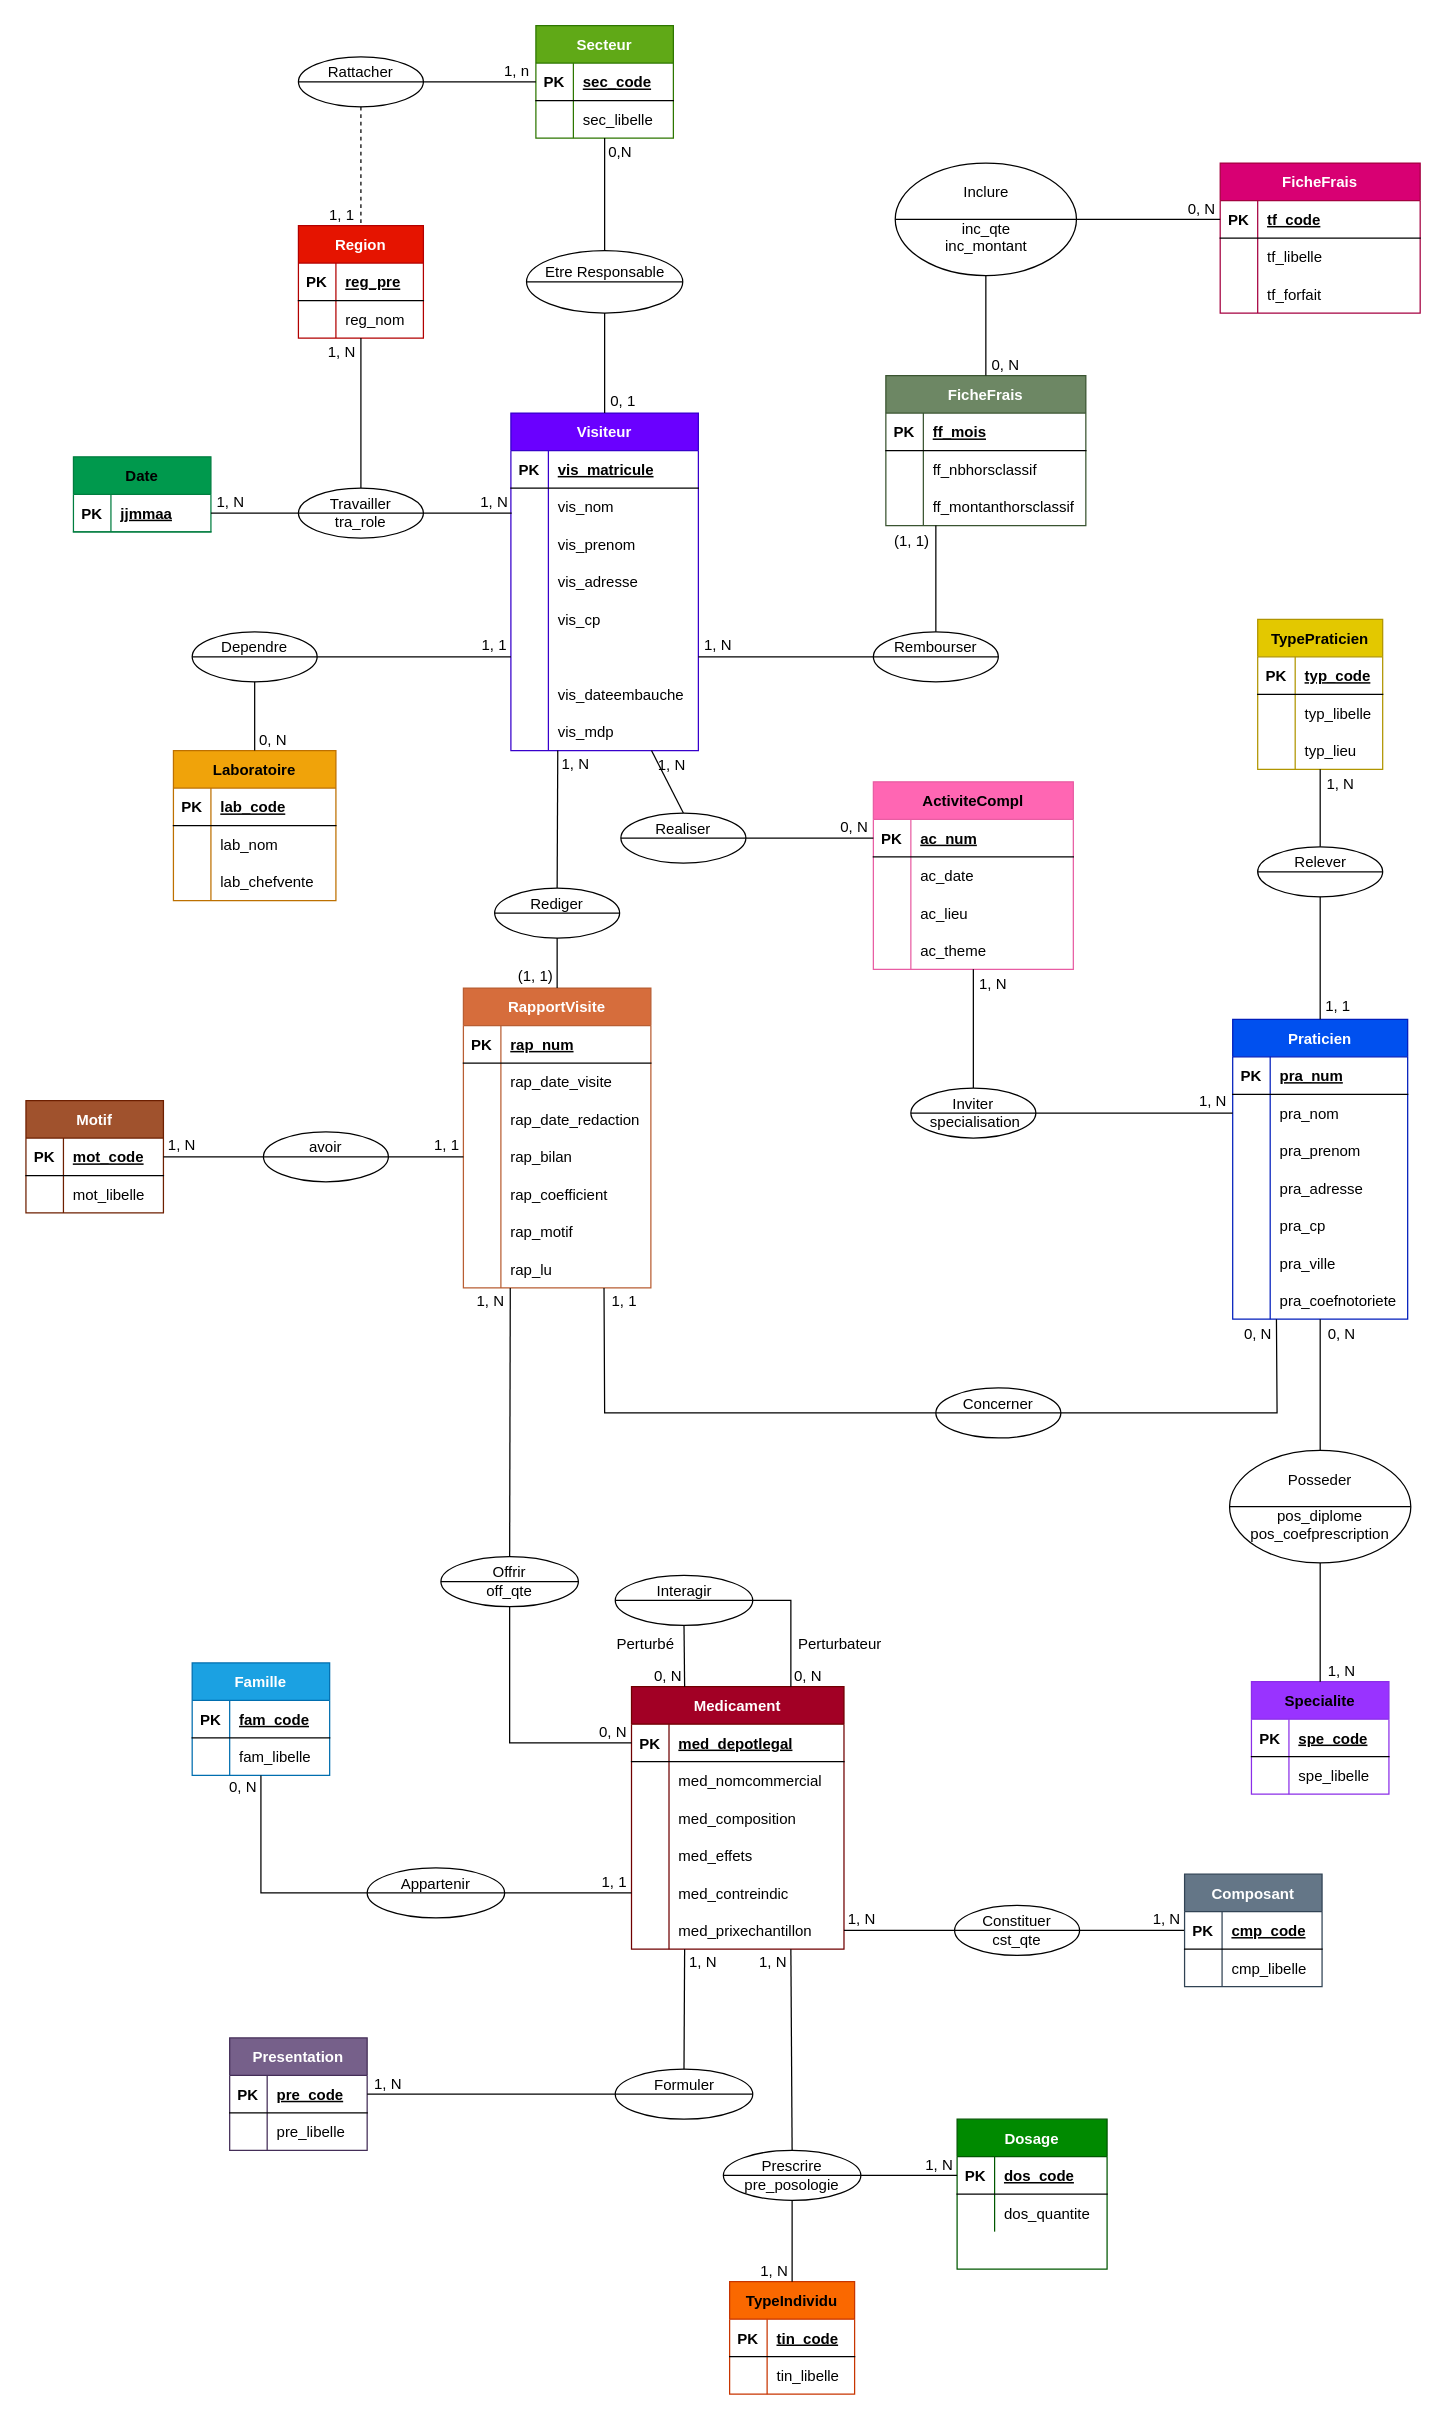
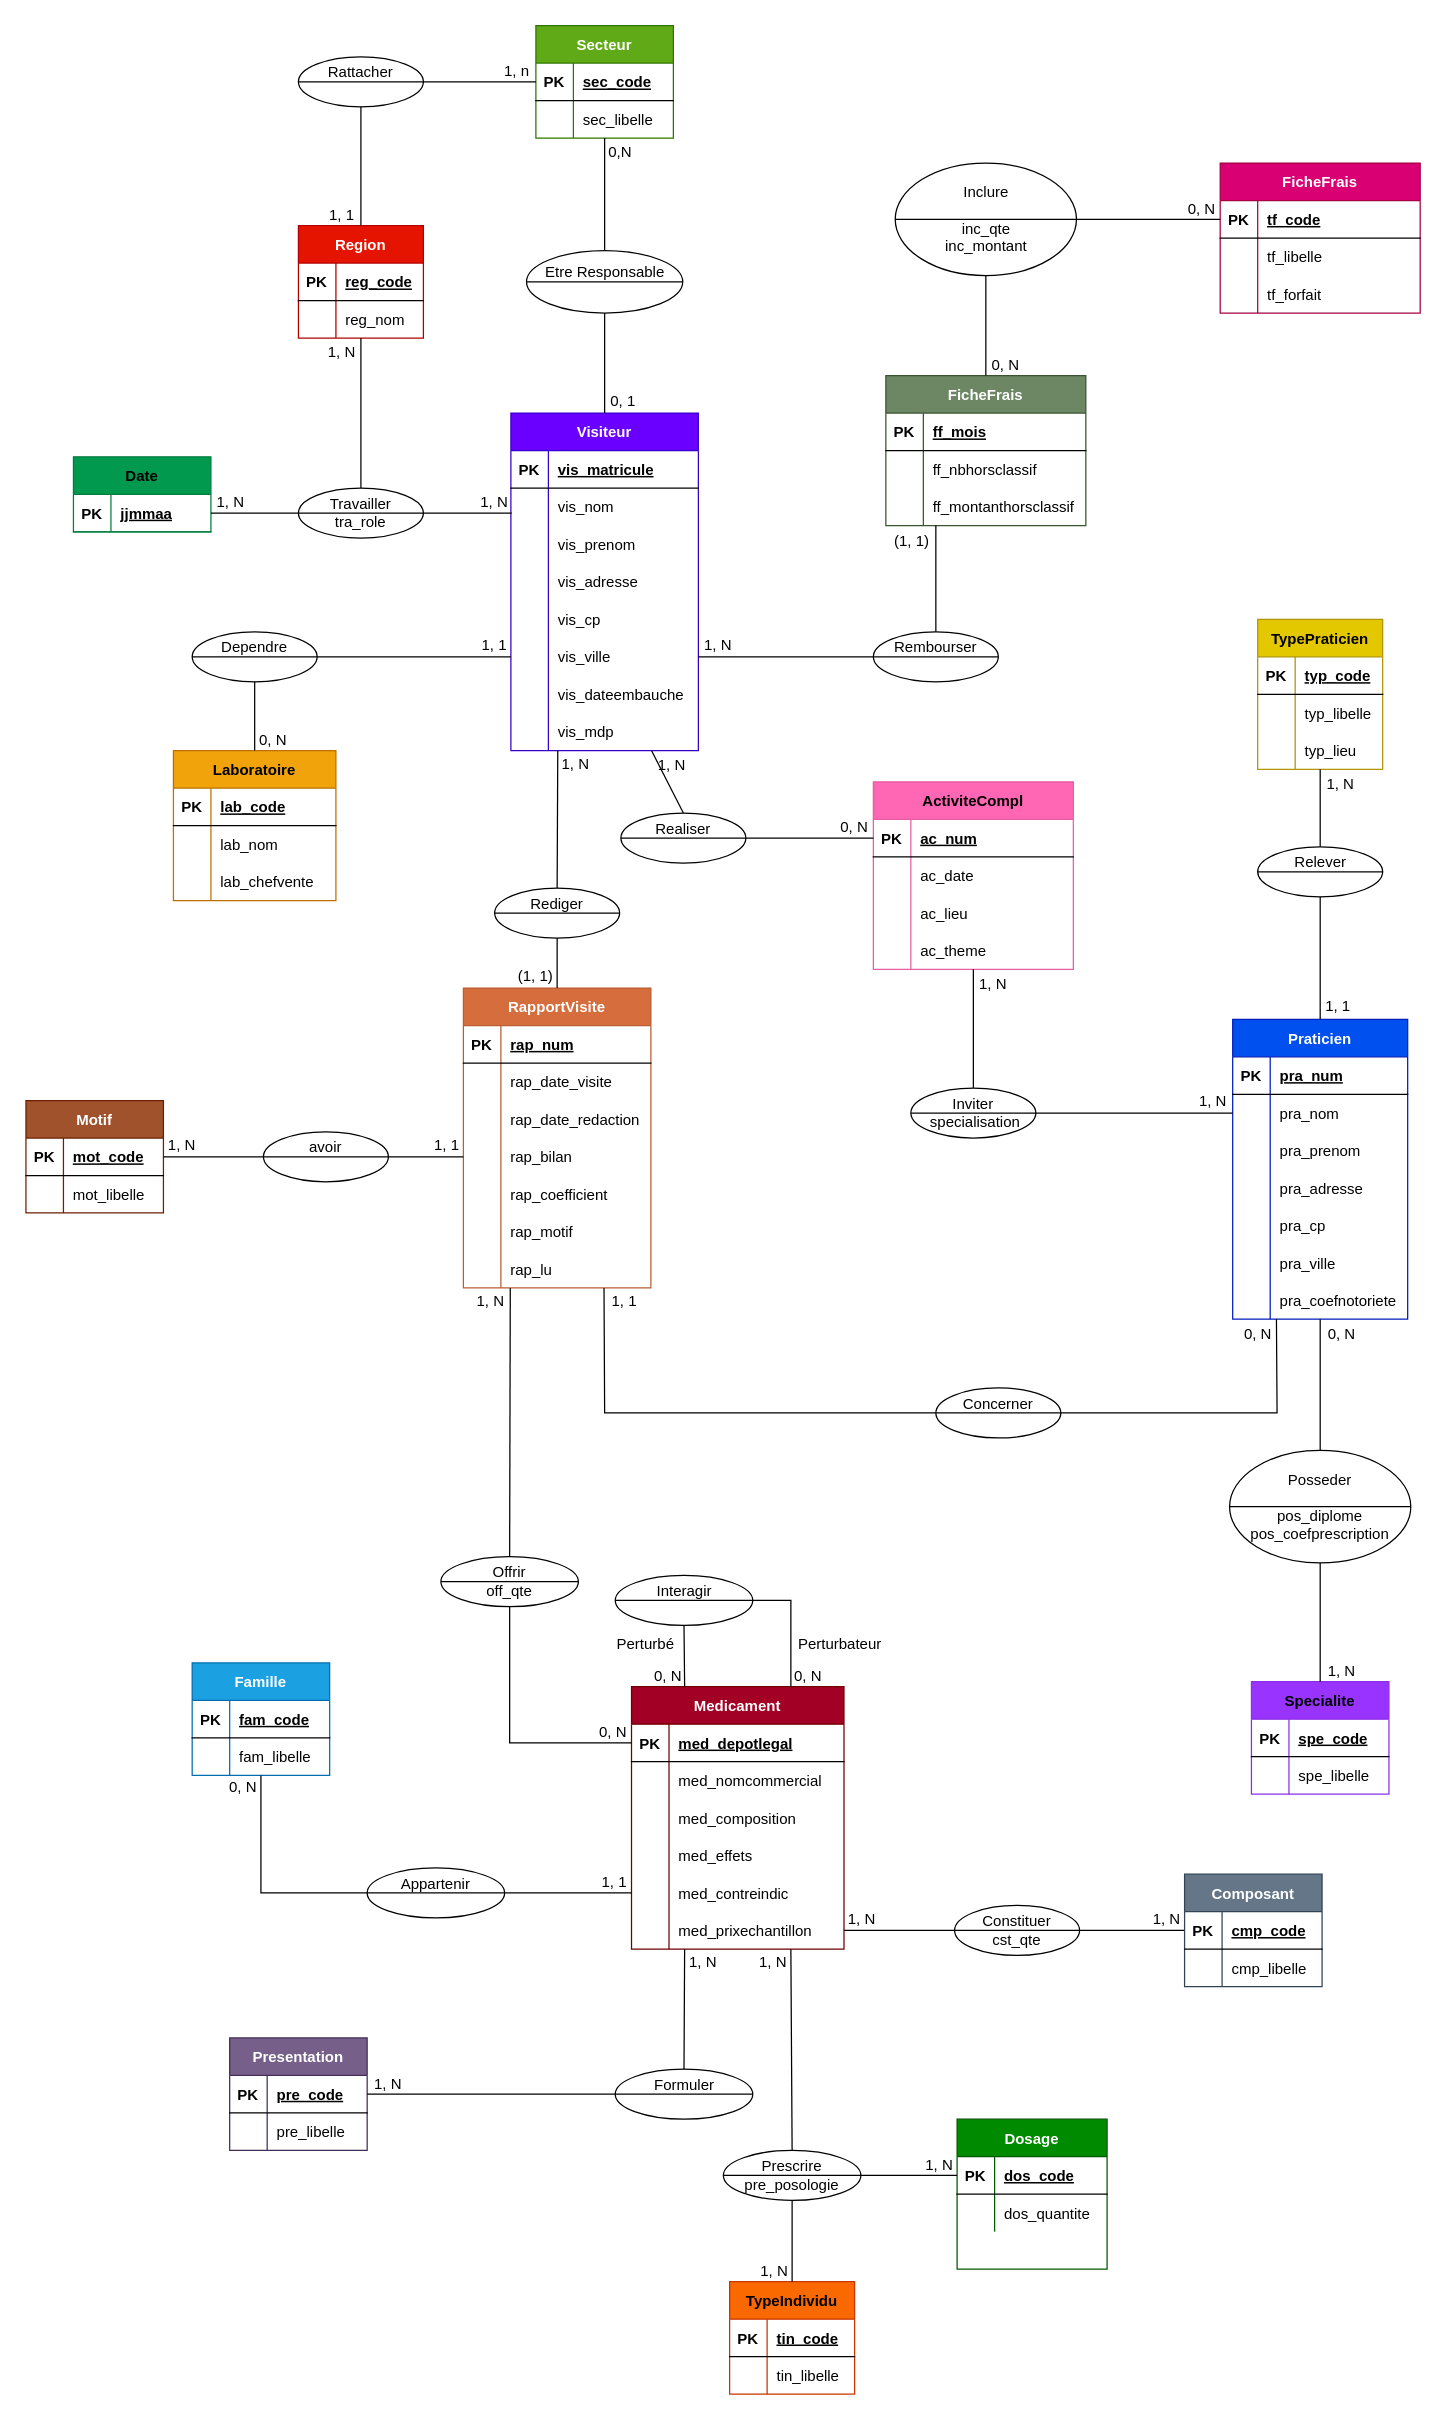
edge "Rattacher" -- "Region": style dashed -> solid
node "reg_pre": label "reg_pre" -> "reg_code"
node "vis_ville": added
